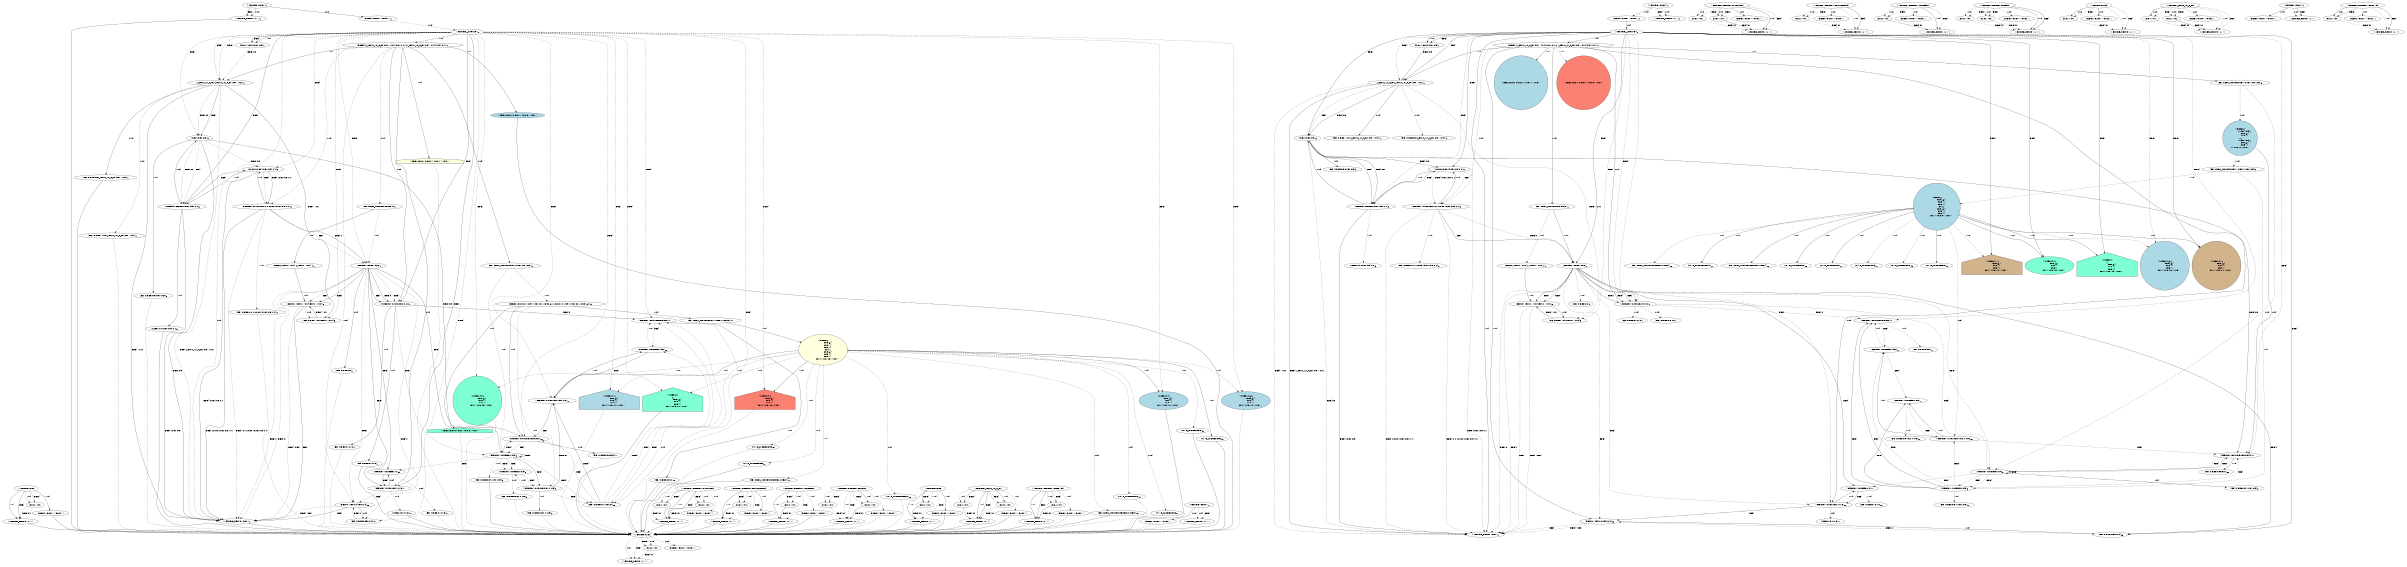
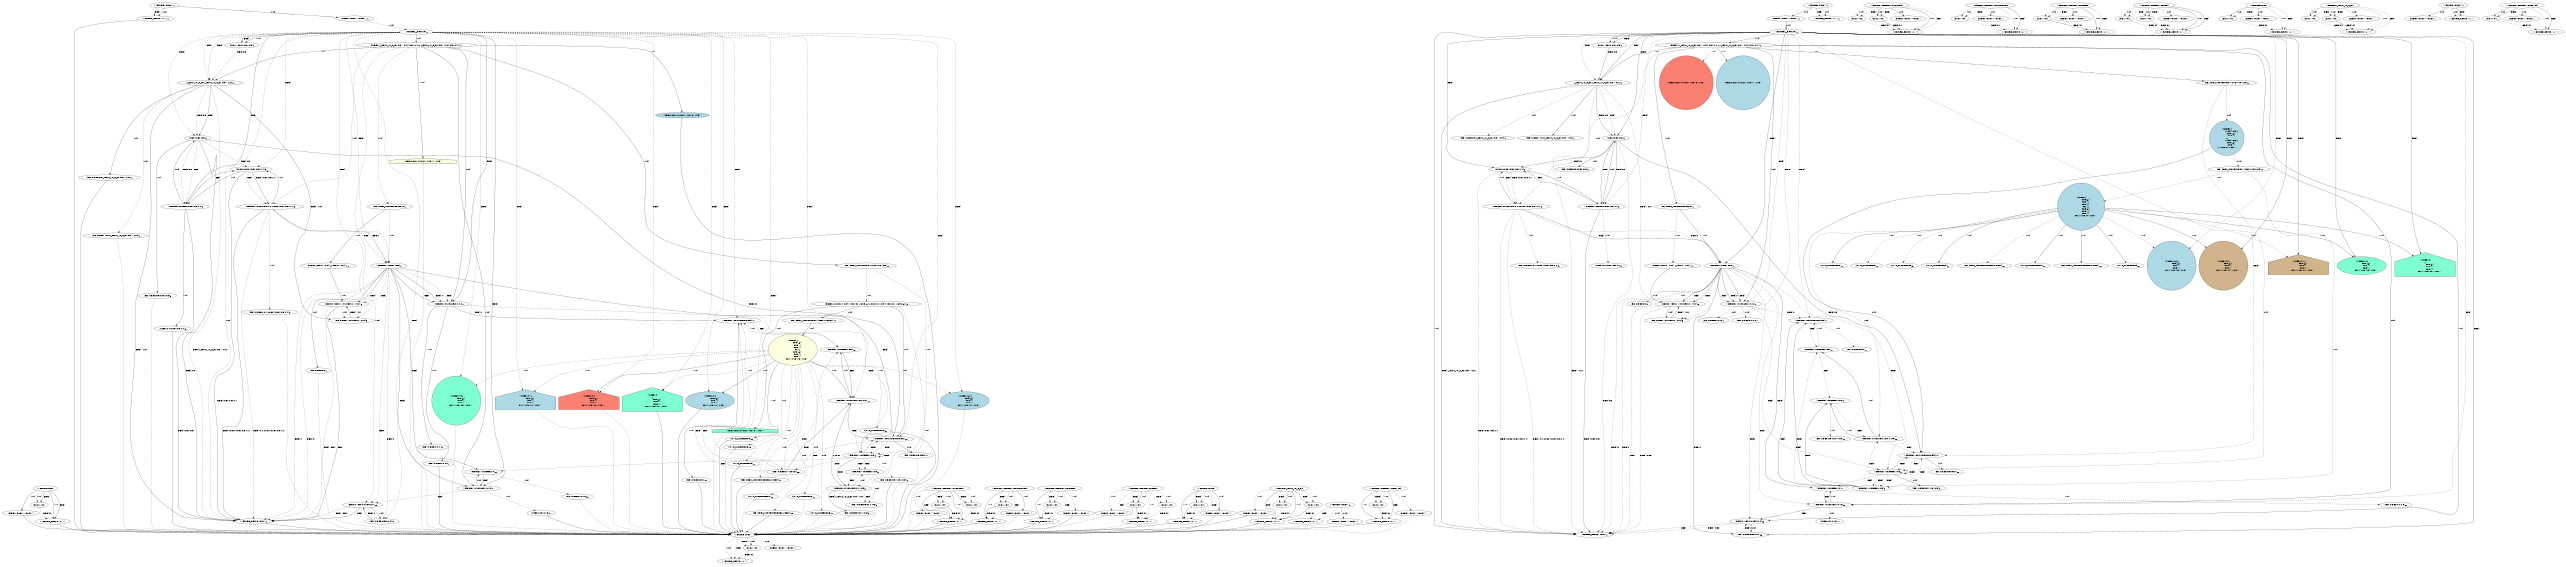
edge "(CONTROL_STRUCTURE,SWITCH,switch(ch))" -> "(IDENTIFIER,ch,switch(ch))": removed, label "AST:"
edge "(<operator>.assignment,ch = *arg)" -> "(<operator>.assignment,*b++ = ch)": label "DDG: ch" -> "AST: ch"
edge "(<operator>.assignment,ch = *arg)" -> "(IDENTIFIER,ch,ch = *arg)": label "AST: " -> "DDG: r_return_val_if_fail (arg, NULL)"
edge "(<operator>.assignment,ch = *arg)" -> "(IDENTIFIER,ch,switch(ch))": now "(<operator>.assignment,ch = *arg)" -> "(IDENTIFIER,arg,ch = *arg)"
node "(IDENTIFIER,arg,switch(*arg))": removed
